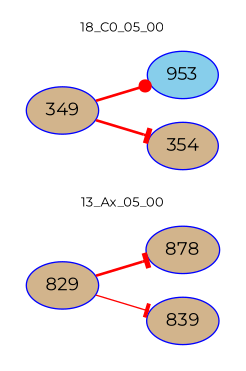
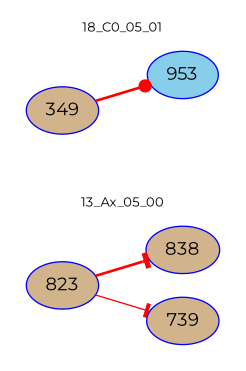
cluster "18_C0_05_00": label "18_C0_05_00" -> "18_C0_05_01"
node "354": removed
node "878": label "878" -> "838"
node "829": label "829" -> "823"
node "839": label "839" -> "739"
